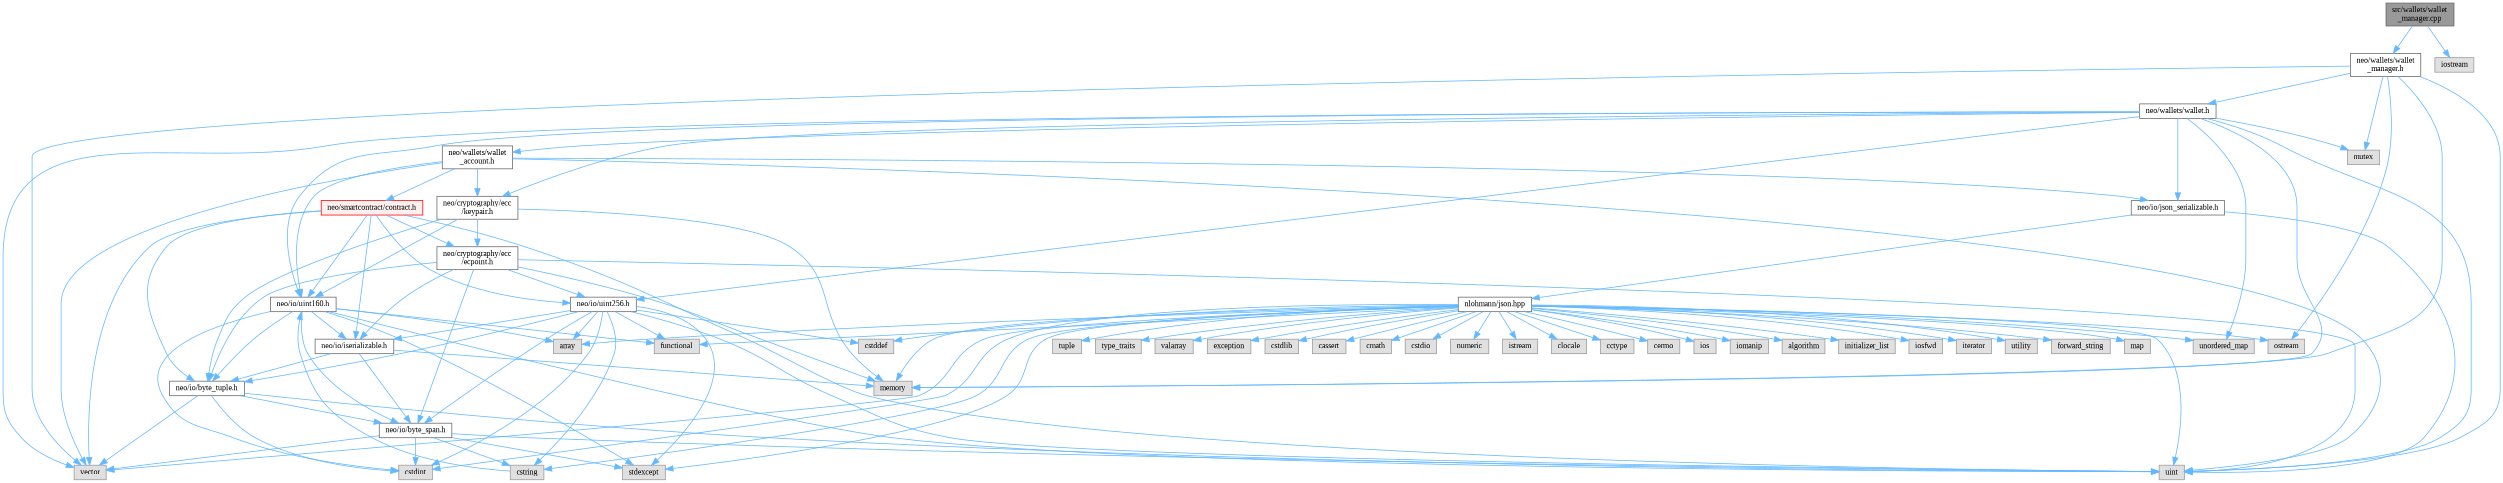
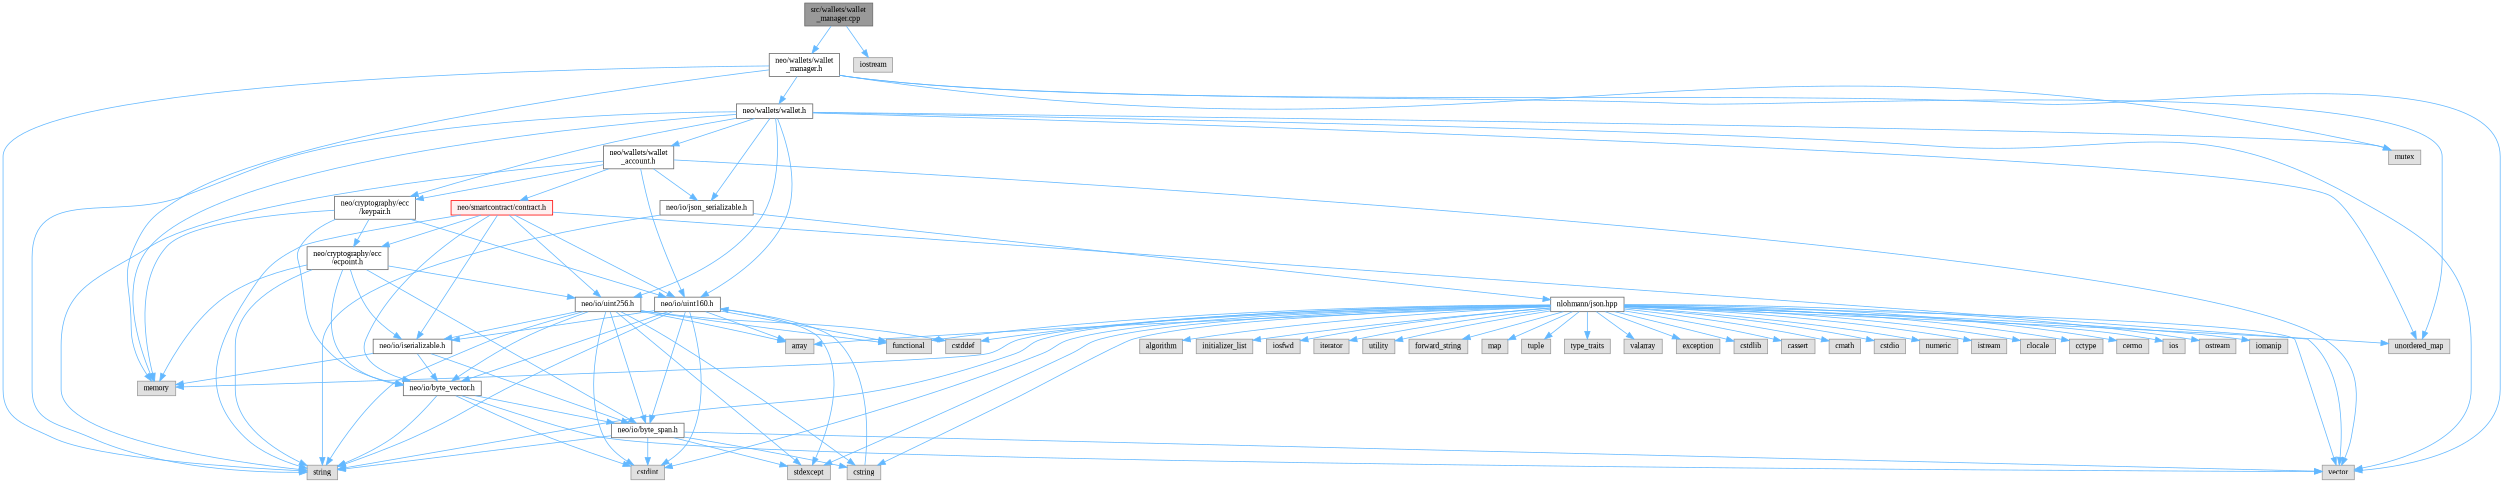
edge "neo/wallets/wallet _manager.h" -> "ostream": now "neo/wallets/wallet _manager.h" -> "unordered_map"
node "neo/io/byte_tuple.h": label "neo/io/byte_tuple.h" -> "neo/io/byte_vector.h"
node "uint": label "uint" -> "string"
